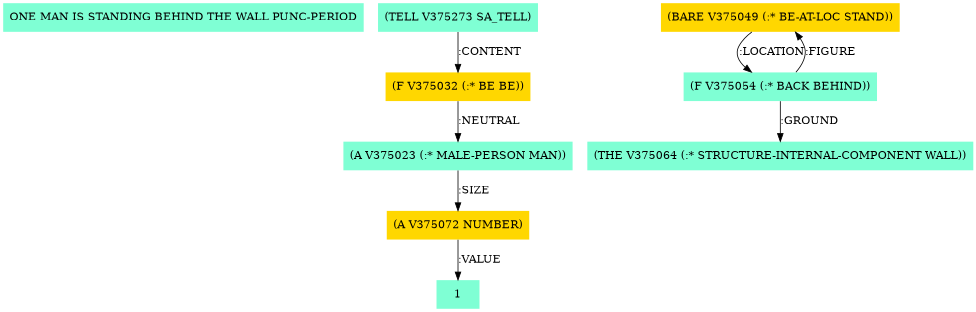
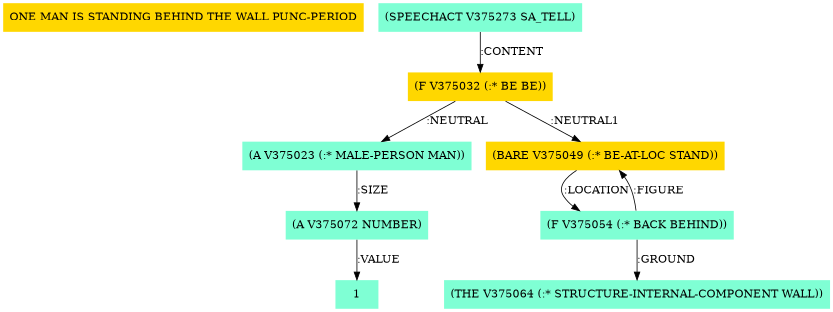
node "ONE MAN IS STANDING BEHIND THE WALL PUNC-PERIOD": fillcolor aquamarine -> gold
node "(TELL V375273 SA_TELL)": label "(TELL V375273 SA_TELL)" -> "(SPEECHACT V375273 SA_TELL)"
edge "(F V375032 (:* BE BE))" -> "(BARE V375049 (:* BE-AT-LOC STAND))": added, label ":NEUTRAL1"
node "(A V375072 NUMBER)": fillcolor gold -> aquamarine
